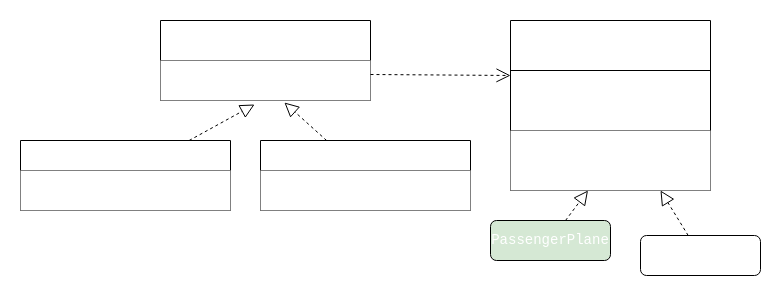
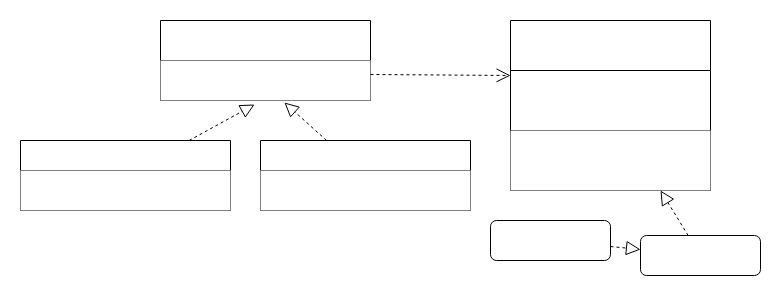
edge "PassengerPlane" -> "+ takeOff(): void + land(): void": now "PassengerPlane" -> "CargoPlane"
node "PassengerPlane": fillcolor #d5e8d4 -> #ffffff
